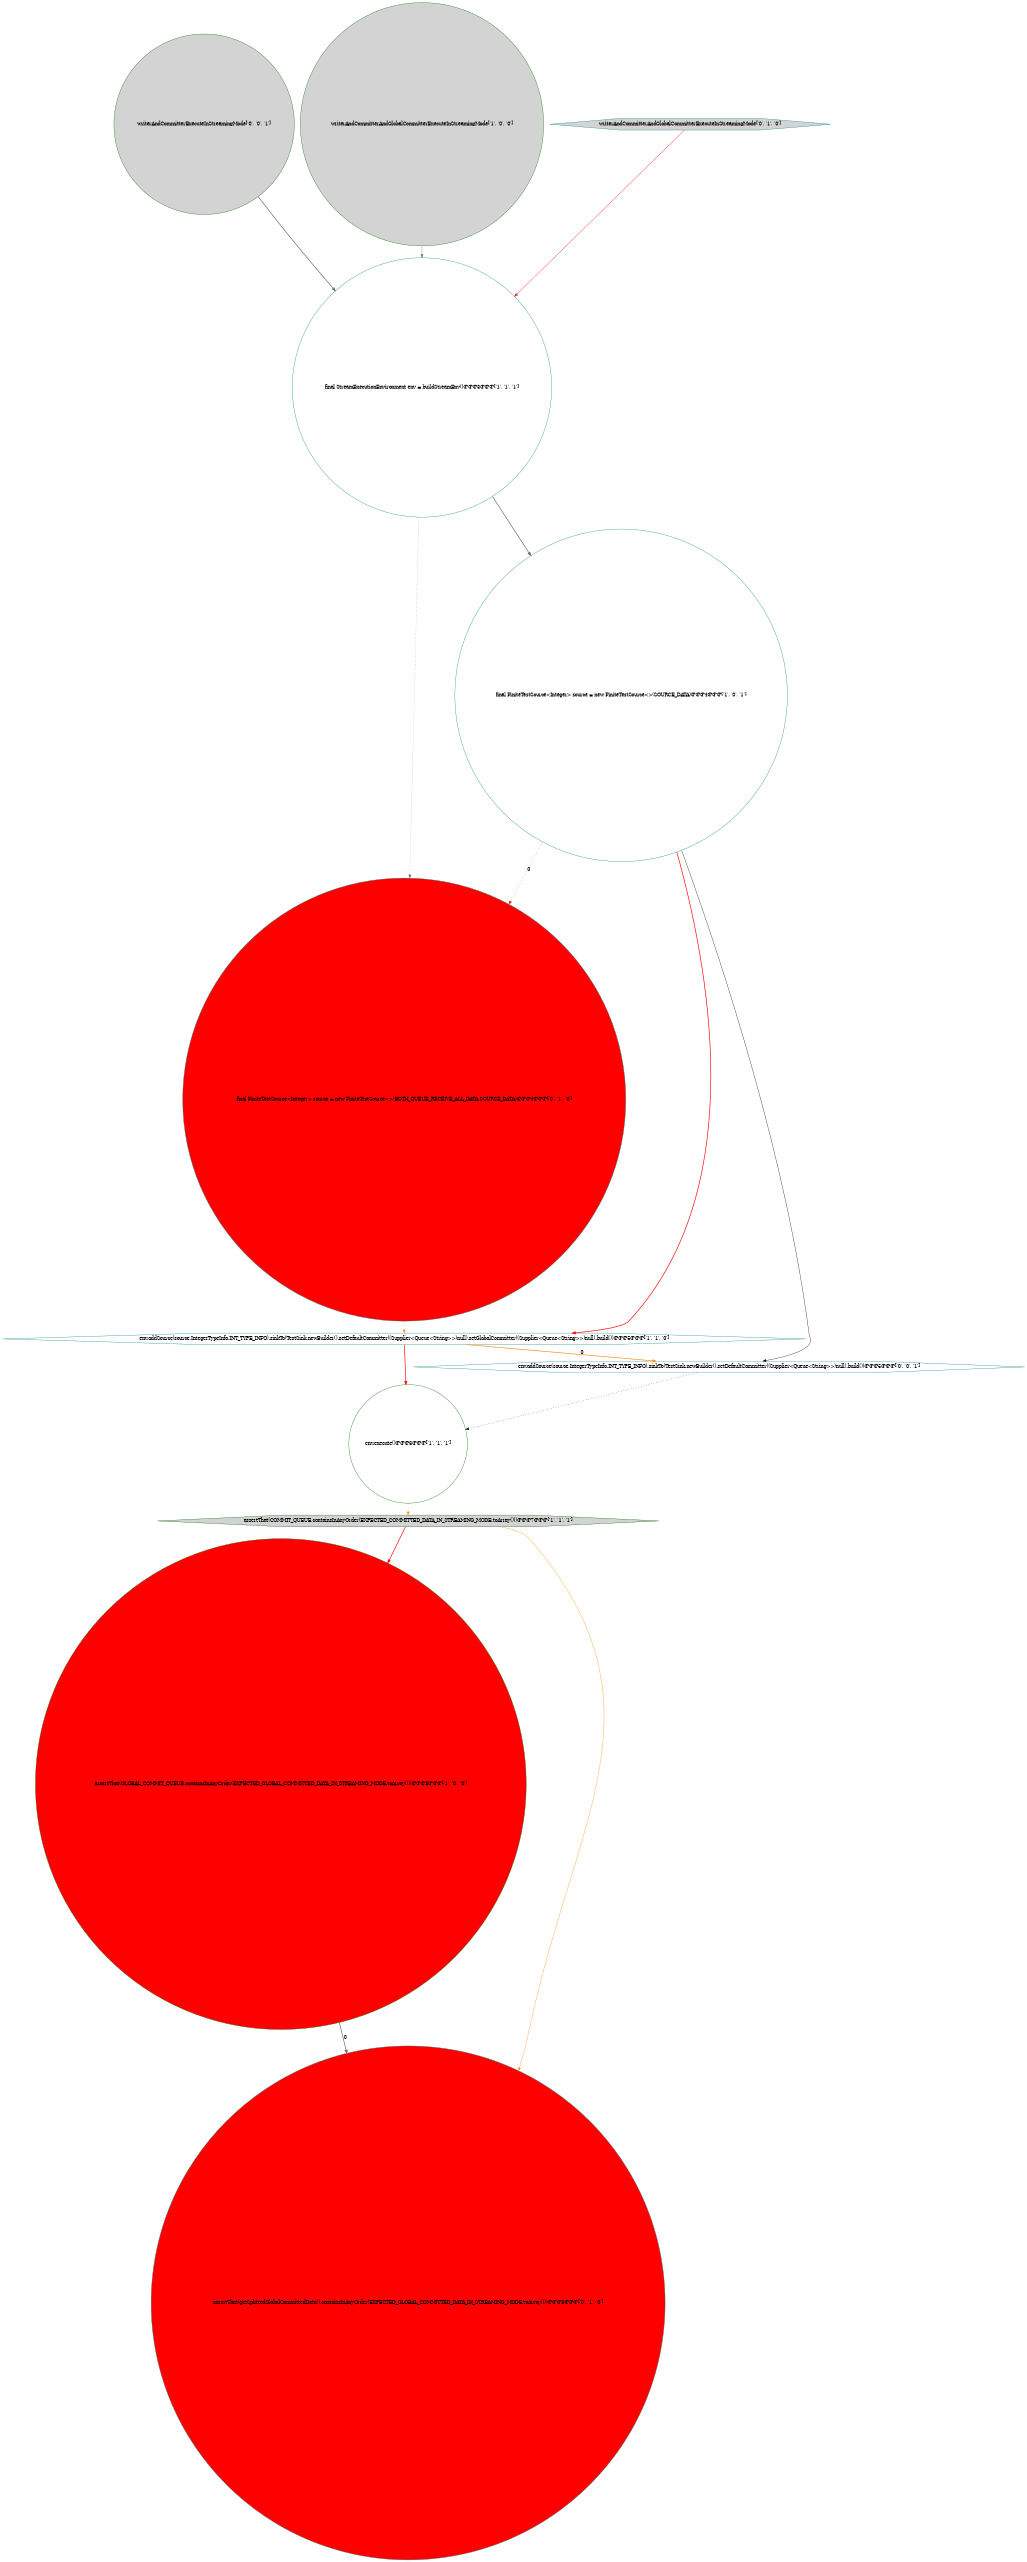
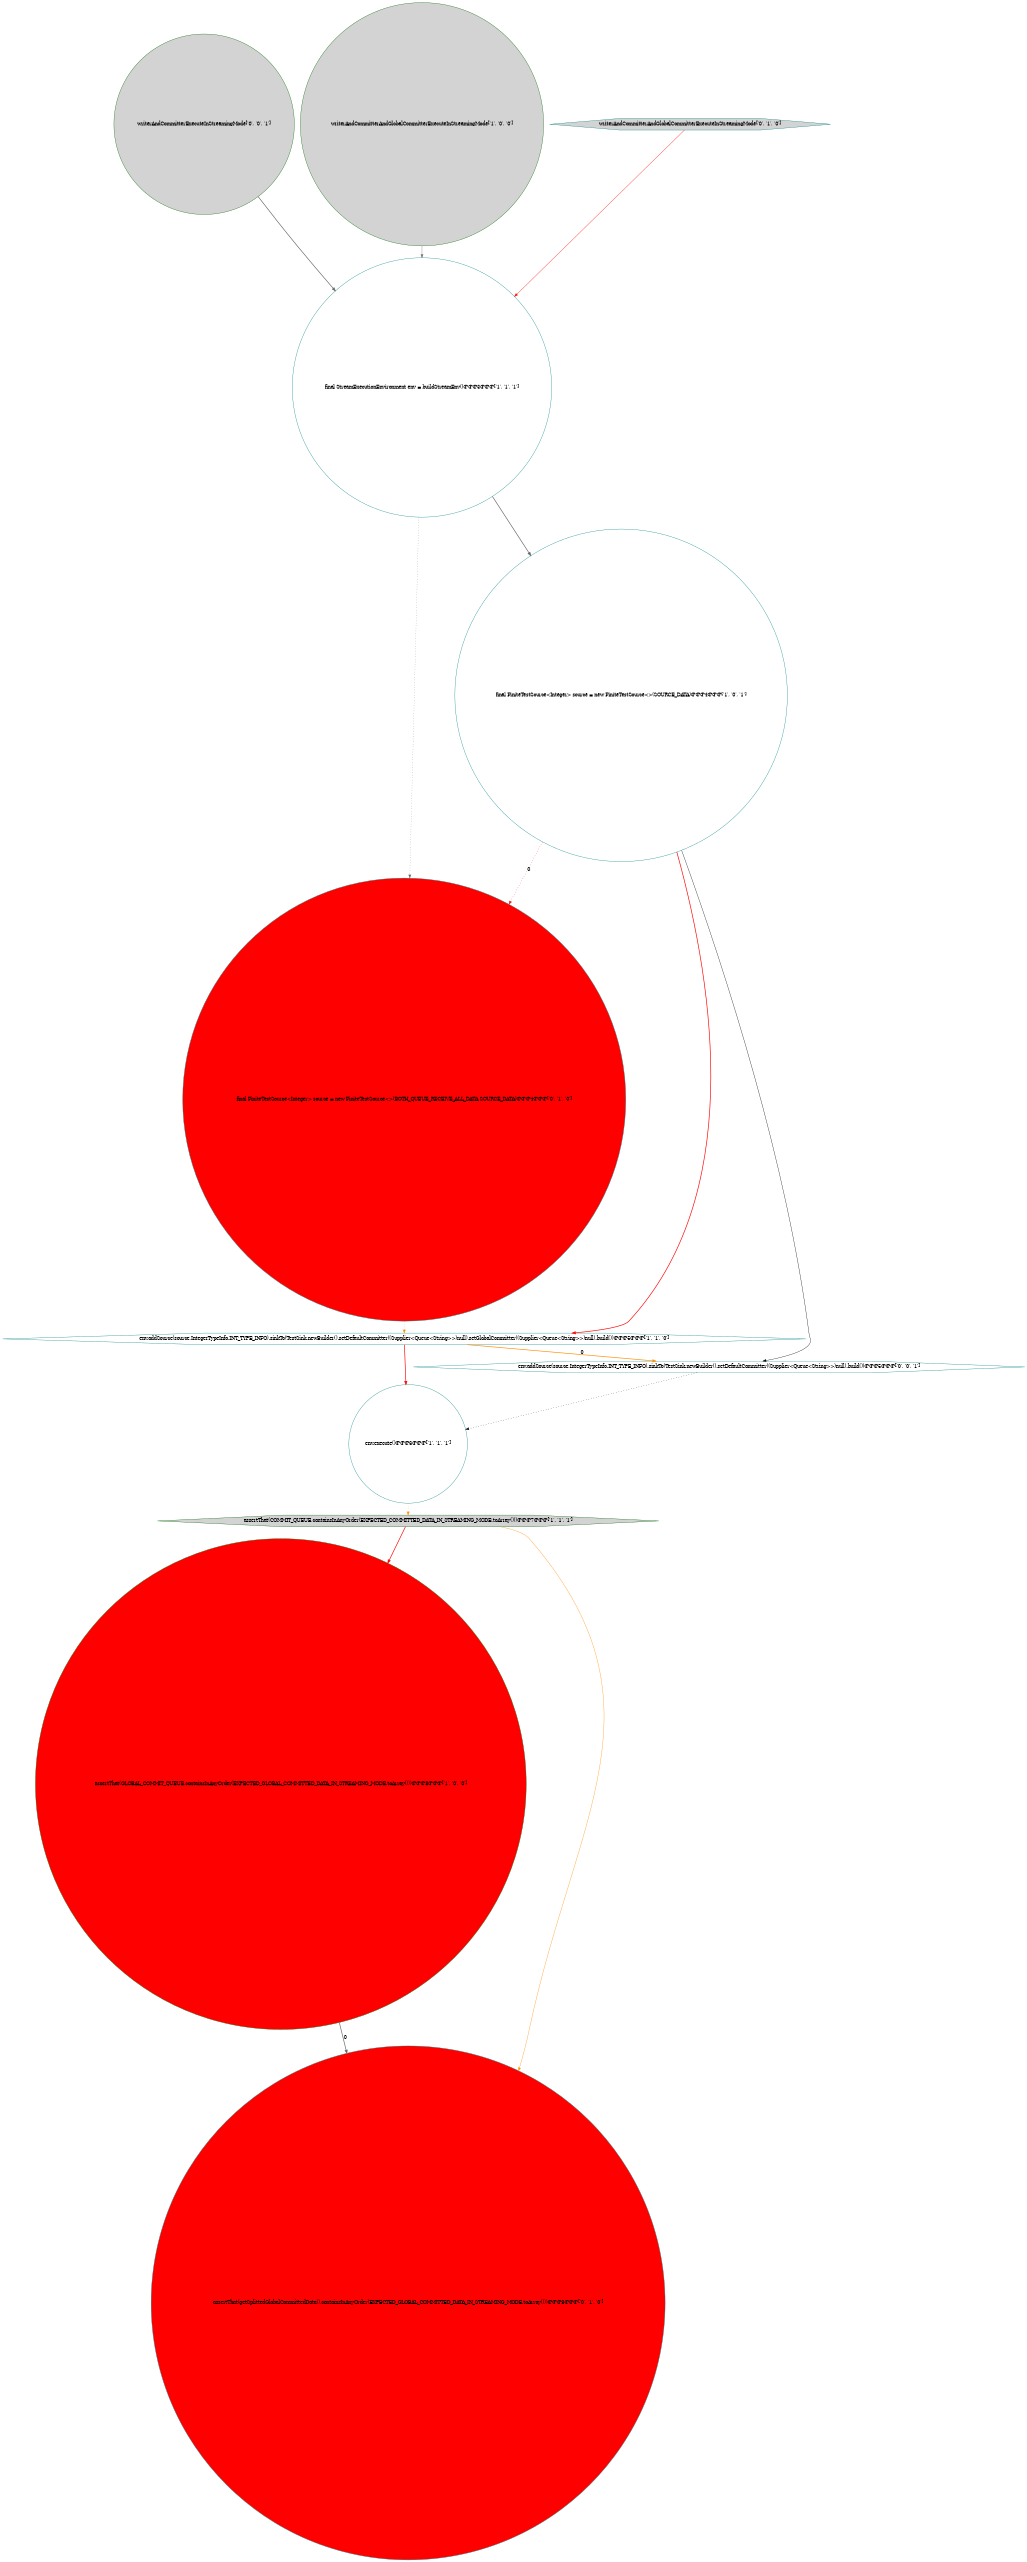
node "env.execute()@@@6@@@['1', '1', '1']": color darkgreen -> teal
